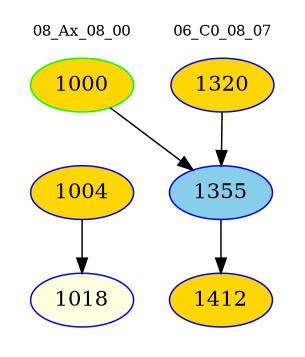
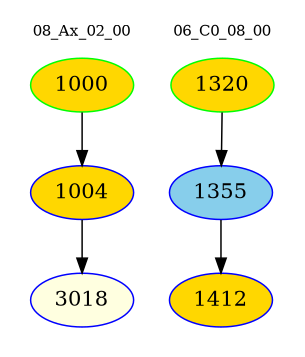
cluster "08_Ax_08_00": label "08_Ax_08_00" -> "08_Ax_02_00"
cluster "06_C0_08_07": label "06_C0_08_07" -> "06_C0_08_00"
node "1320": color blue -> green
edge "1000" -> "1355": now "1000" -> "1004"
node "1018": label "1018" -> "3018"
